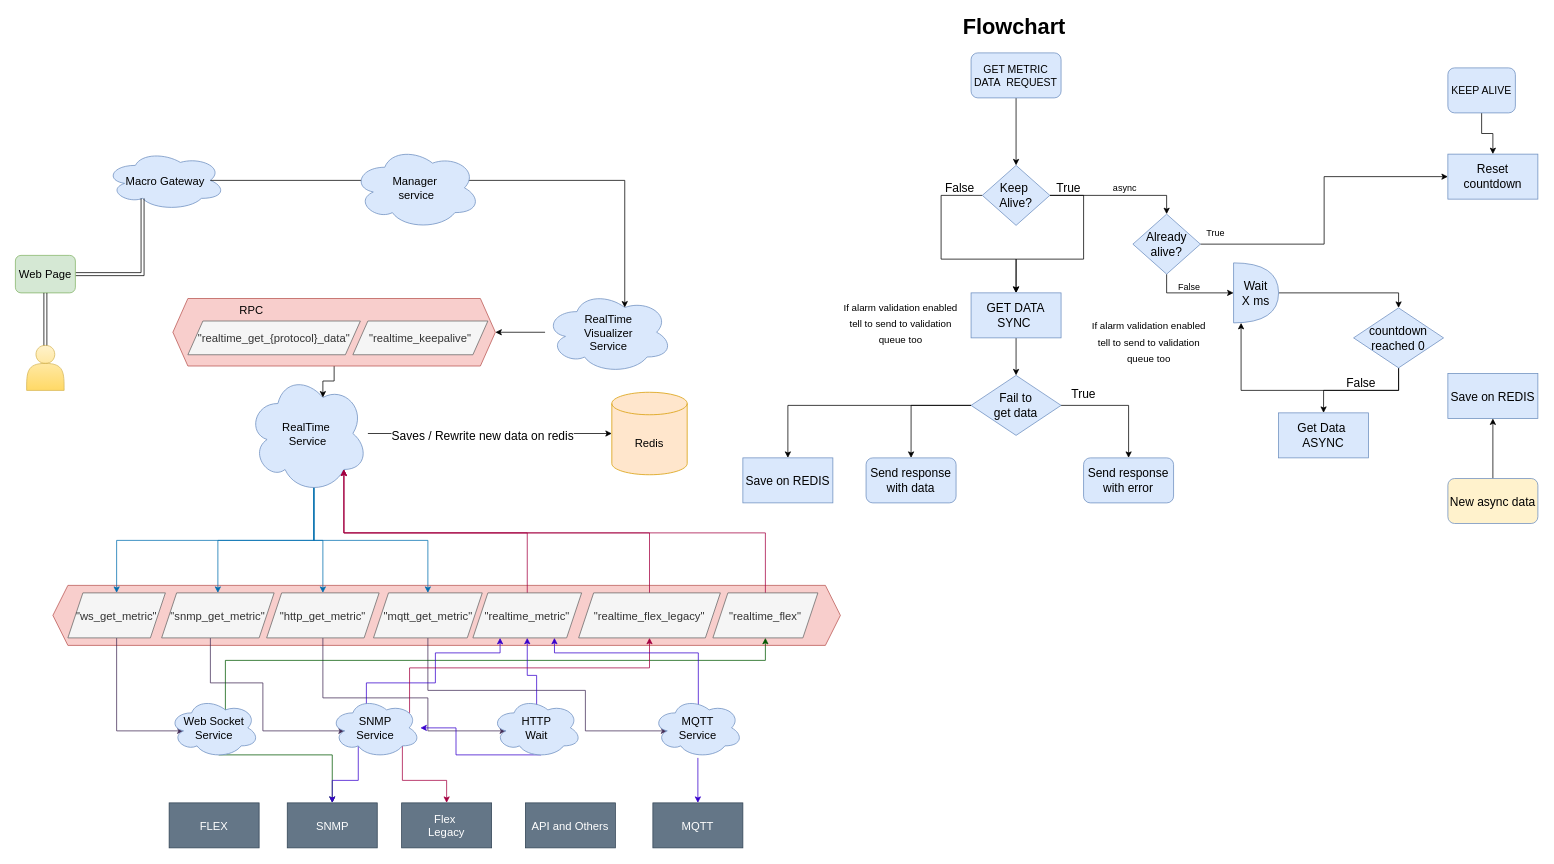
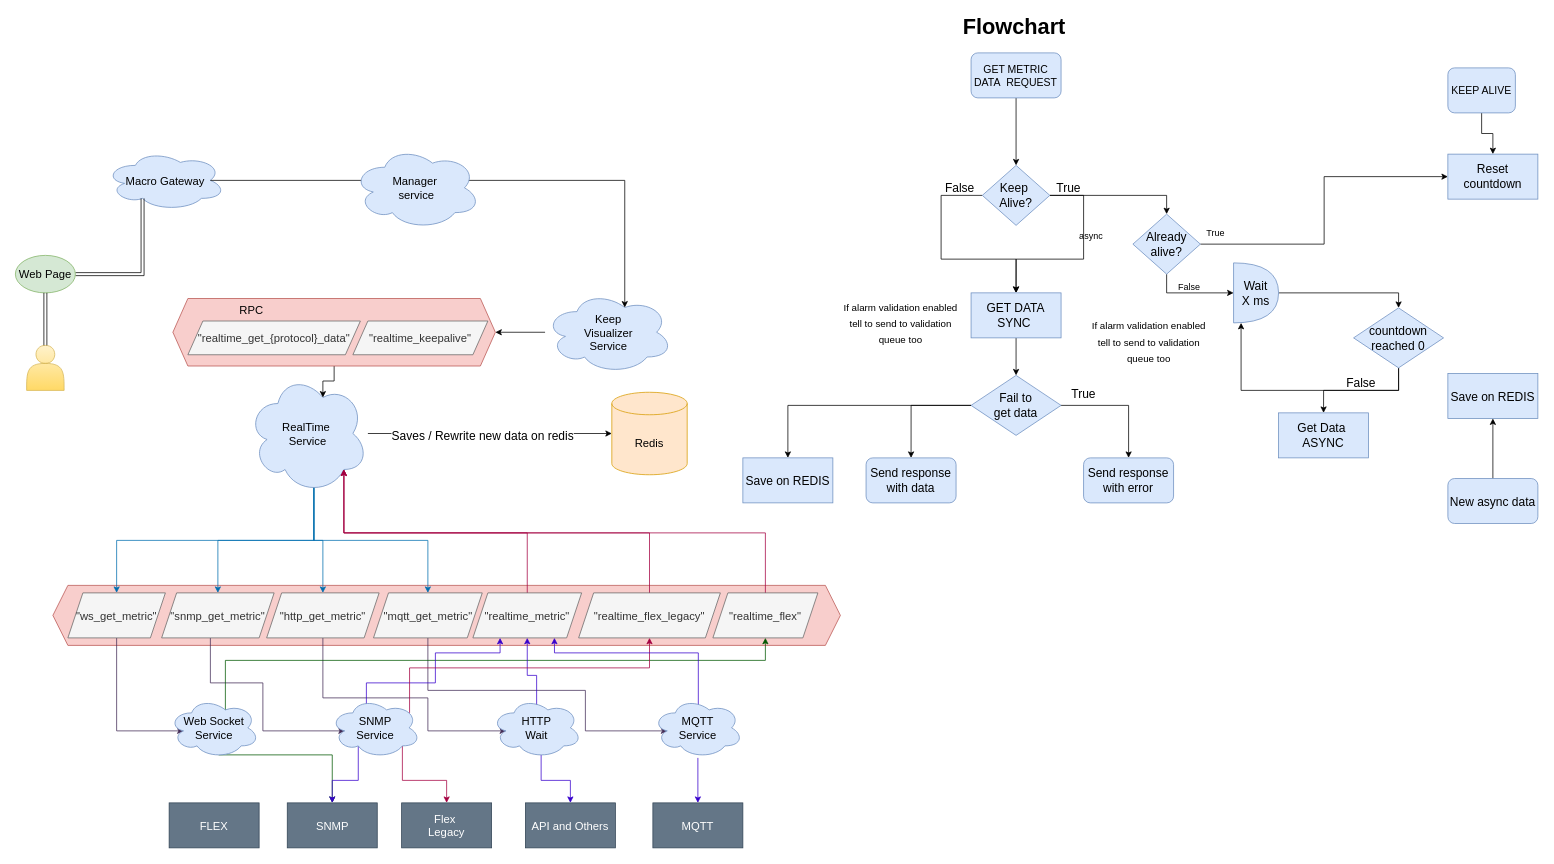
node "async": moved (1125, 188) -> (1091, 237)
node "Web Page": shape rounded rectangle -> ellipse
node "RealTime Visualizer Service": label "RealTime Visualizer Service" -> "Keep Visualizer Service"
node "New async data": fillcolor #fff2cc -> #dae8fc
edge "HTTP Wait" -> "SNMP Service": now "HTTP Wait" -> "API and Others"
